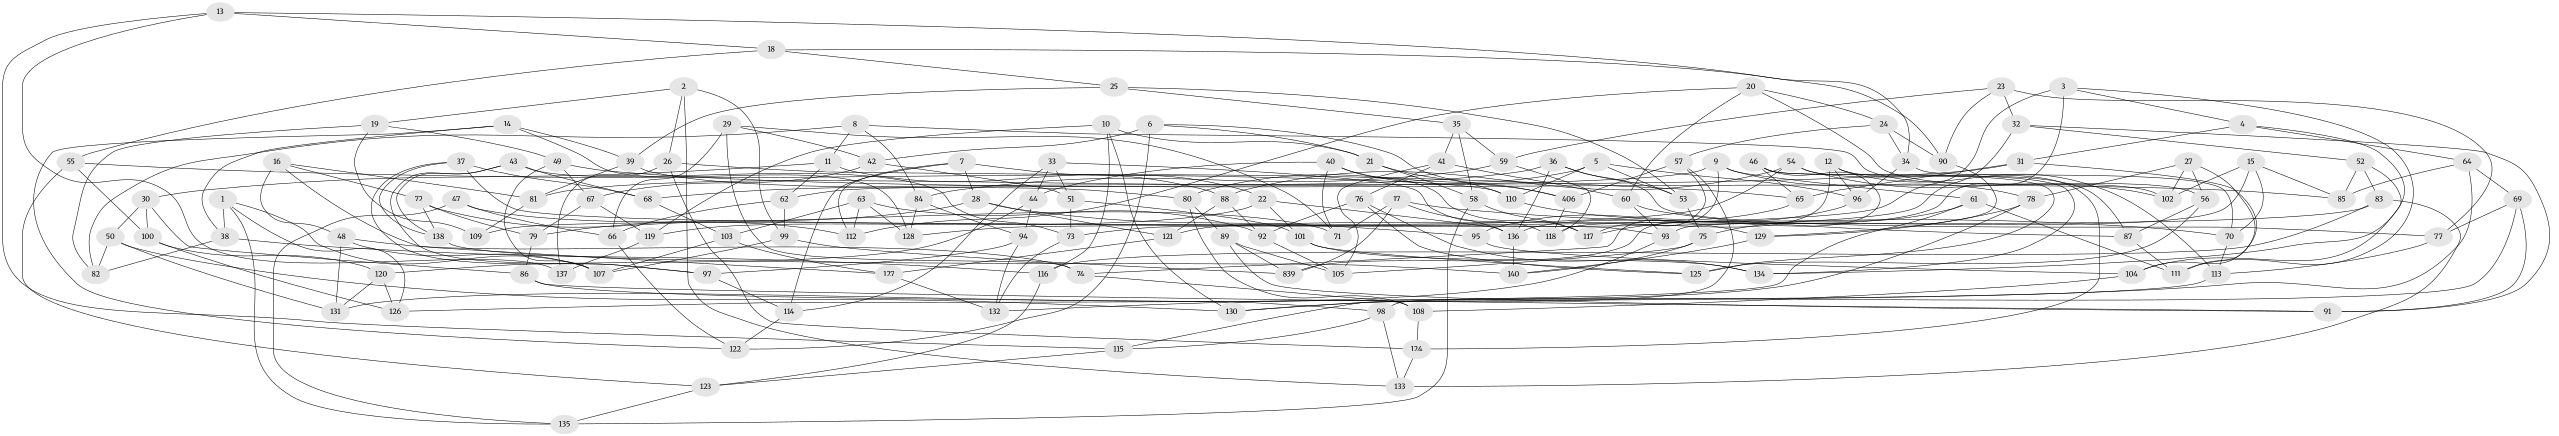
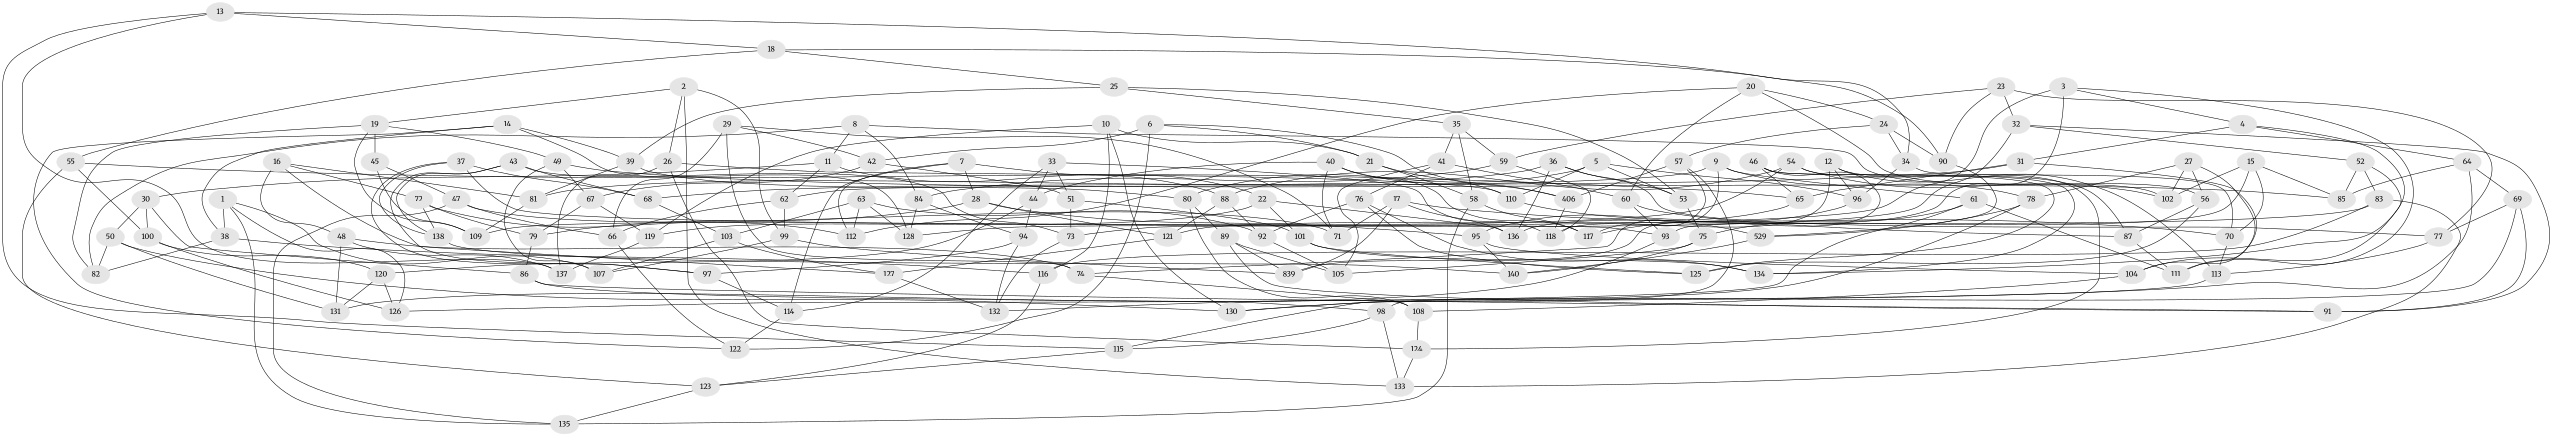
node "45": added
node "129": label "129" -> "529"
edge "48" -- "107": now "48" -- "137"
edge "136" -- "140": now "95" -- "140"
